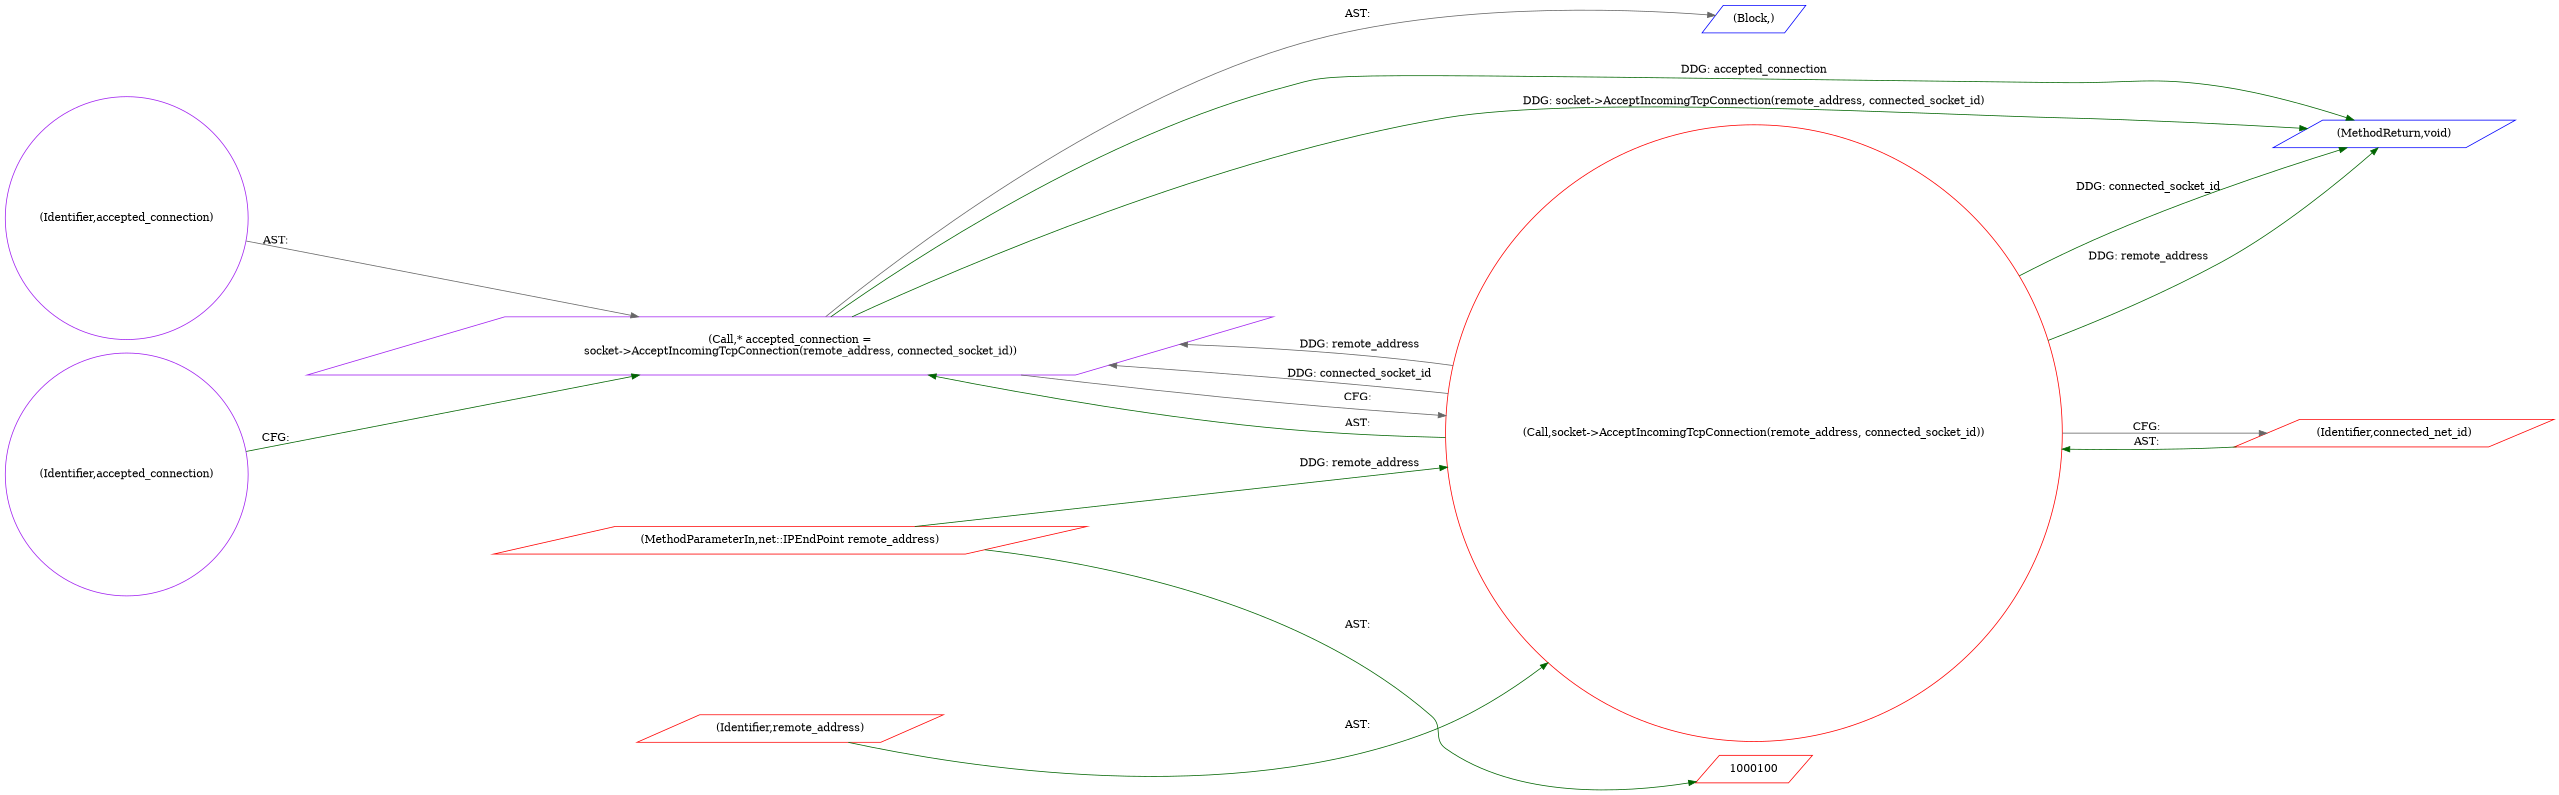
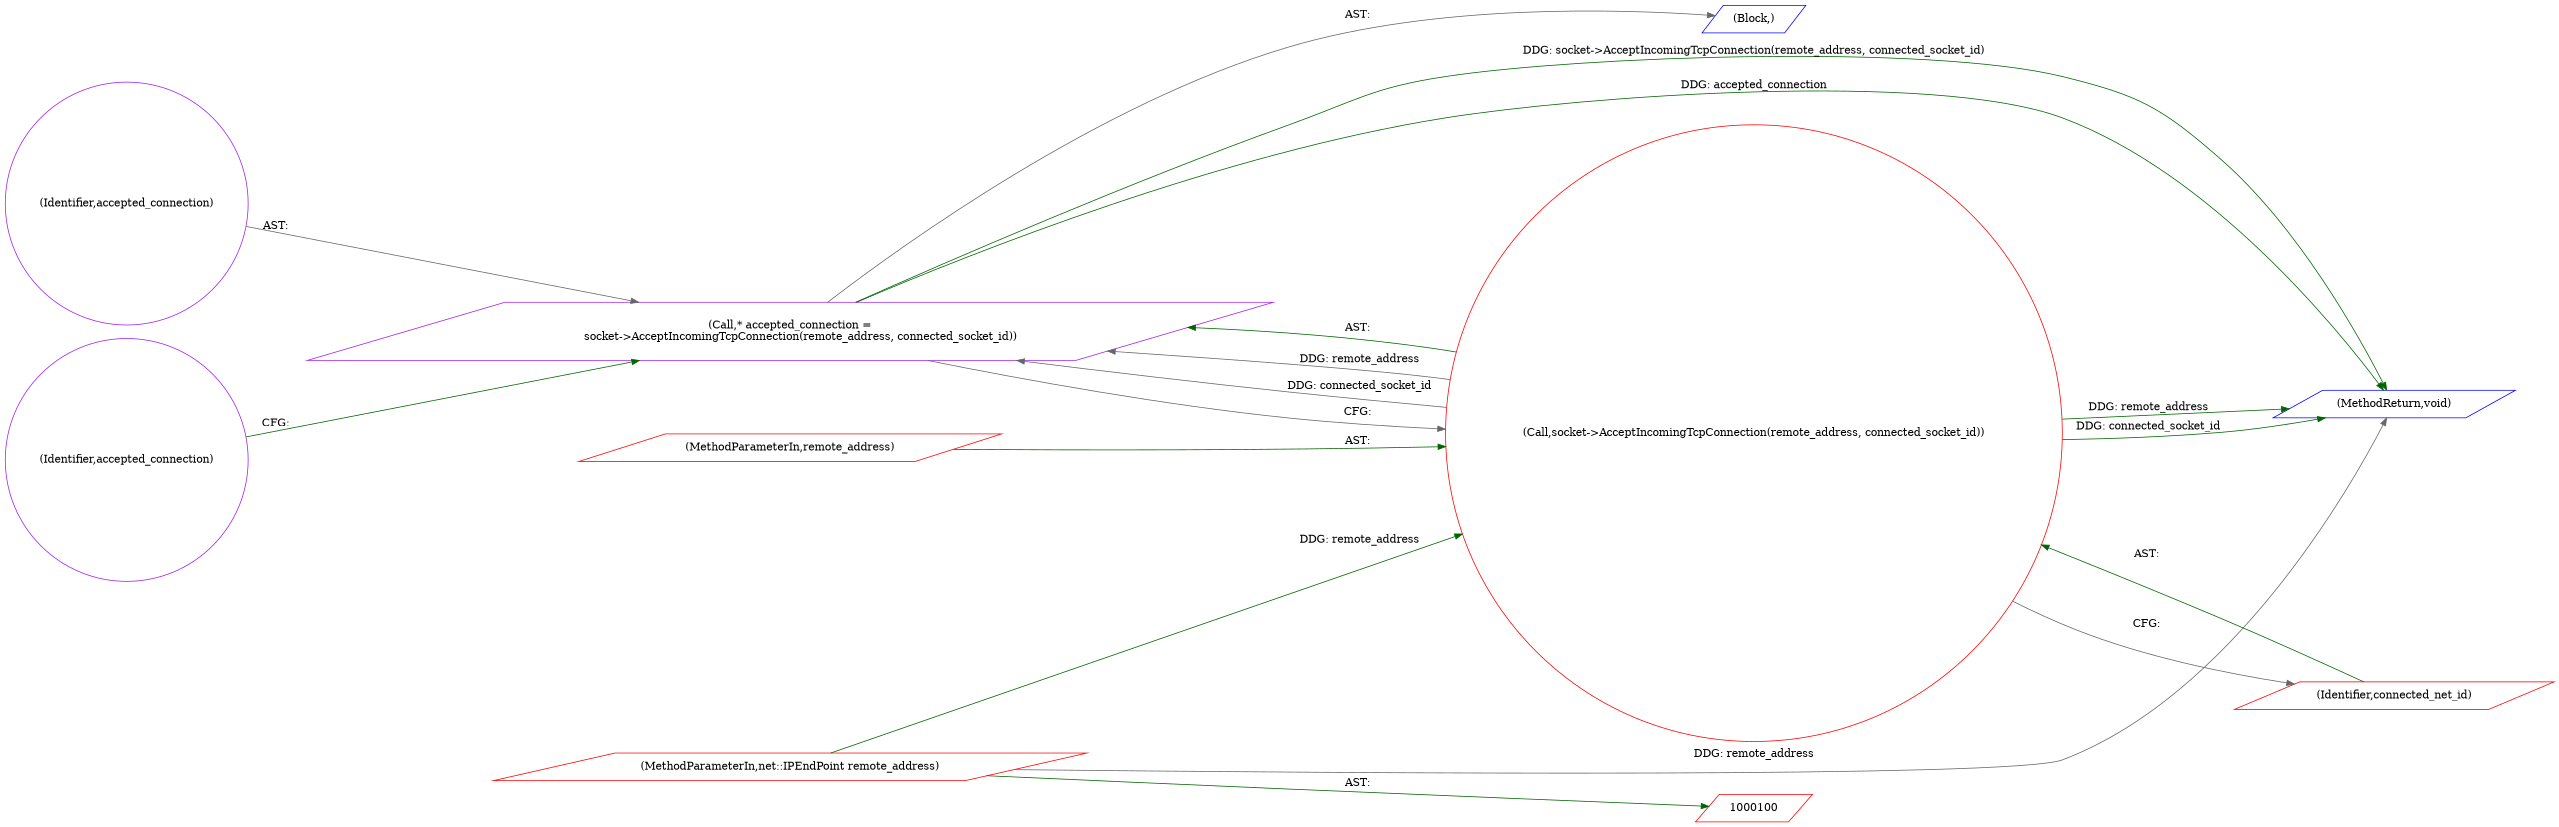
node "(Identifier,remote_address)": label "(Identifier,remote_address)" -> "(MethodParameterIn,remote_address)"
edge "(MethodParameterIn,net::IPEndPoint remote_address)" -> "(MethodReturn,void)": added, label "DDG: remote_address"
